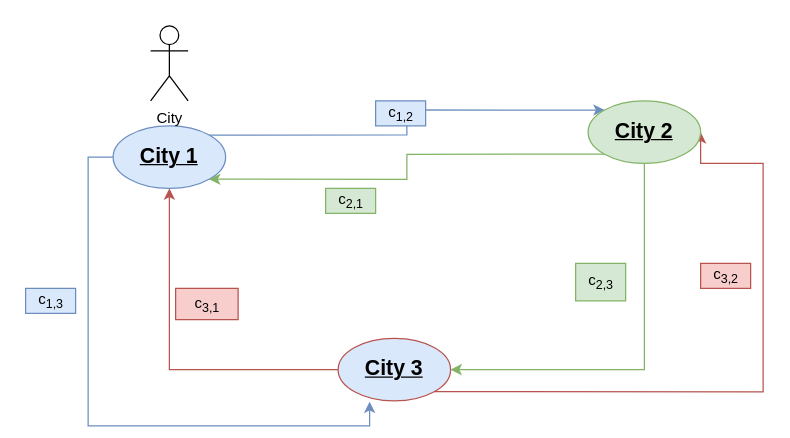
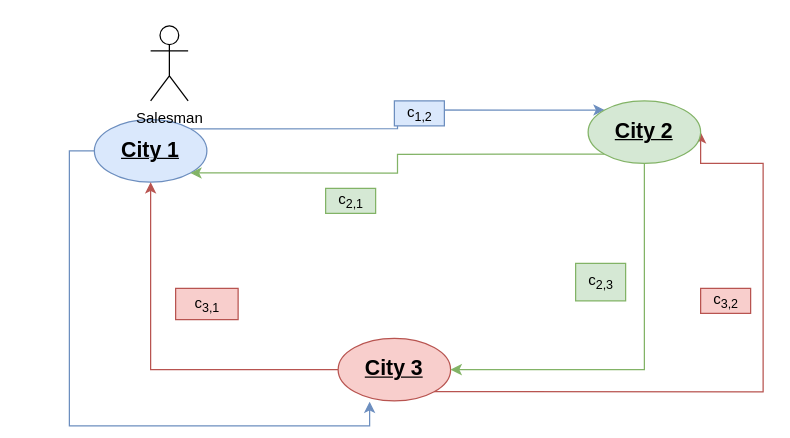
node "c1,2": moved (401, 113) -> (419, 113)
node "City": label "City" -> "Salesman"
node "City 1": moved (169, 157) -> (151, 151)
node "c3,2": moved (726, 276) -> (726, 301)
node "c1,3": removed
node "City 3": fillcolor #dae8fc -> #f8cecc
